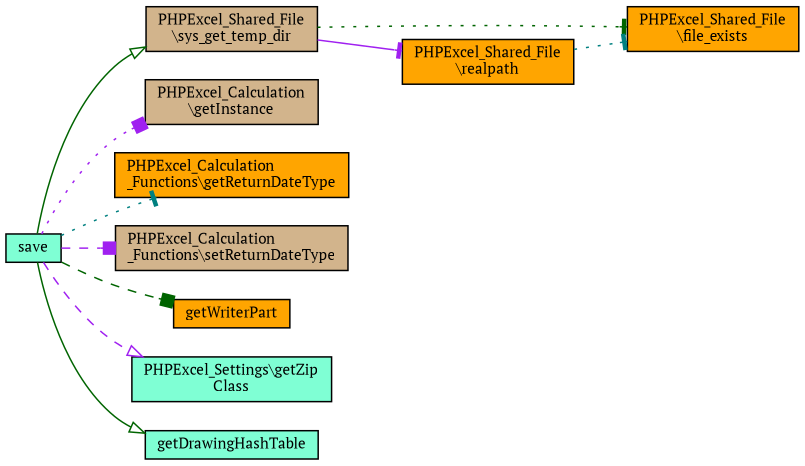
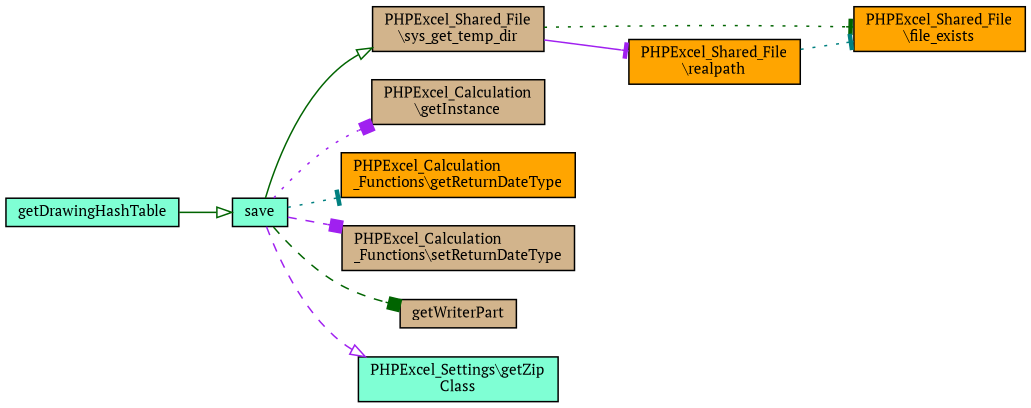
node "getWriterPart": fillcolor orange -> tan
edge "save" -> "getDrawingHashTable": reversed
